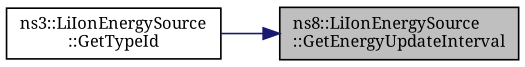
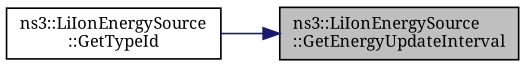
node "ns8::LiIonEnergySource ::GetEnergyUpdateInterval": label "ns8::LiIonEnergySource ::GetEnergyUpdateInterval" -> "ns3::LiIonEnergySource ::GetEnergyUpdateInterval"
